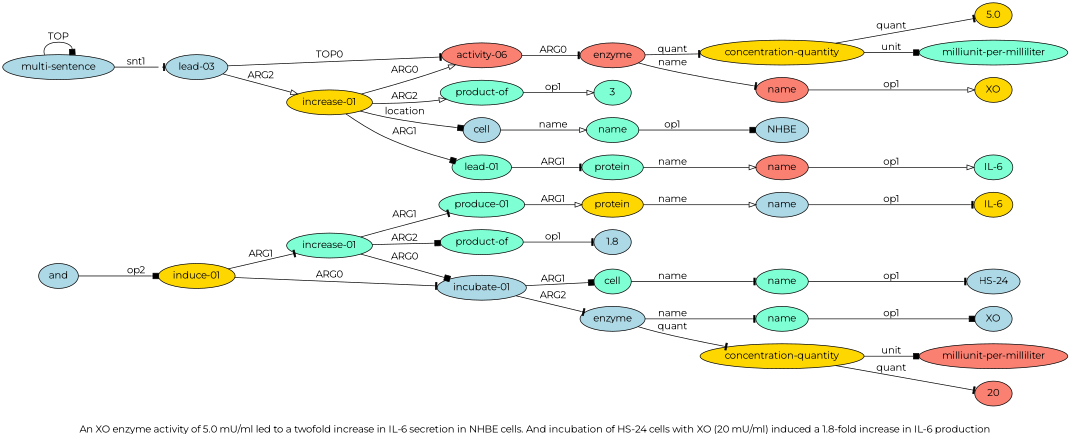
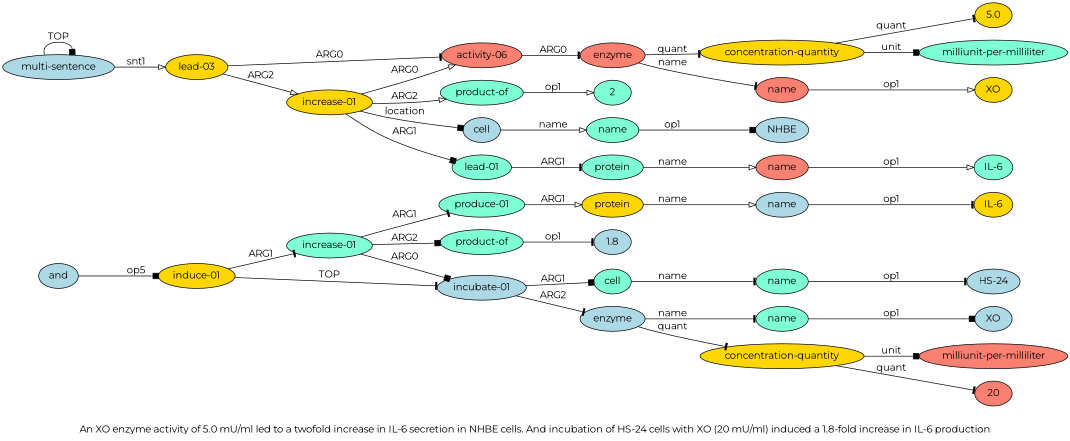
edge "lead-03" -> "activity-06": label "TOP0" -> "ARG0"
edge "multi-sentence" -> "lead-03": arrowhead tee -> onormal
node "lead-03": fillcolor lightblue -> gold
node "3": label "3" -> "2"
edge "and" -> "induce-01": label "op2" -> "op5"
edge "induce-01" -> "incubate-01": label "ARG0" -> "TOP"
